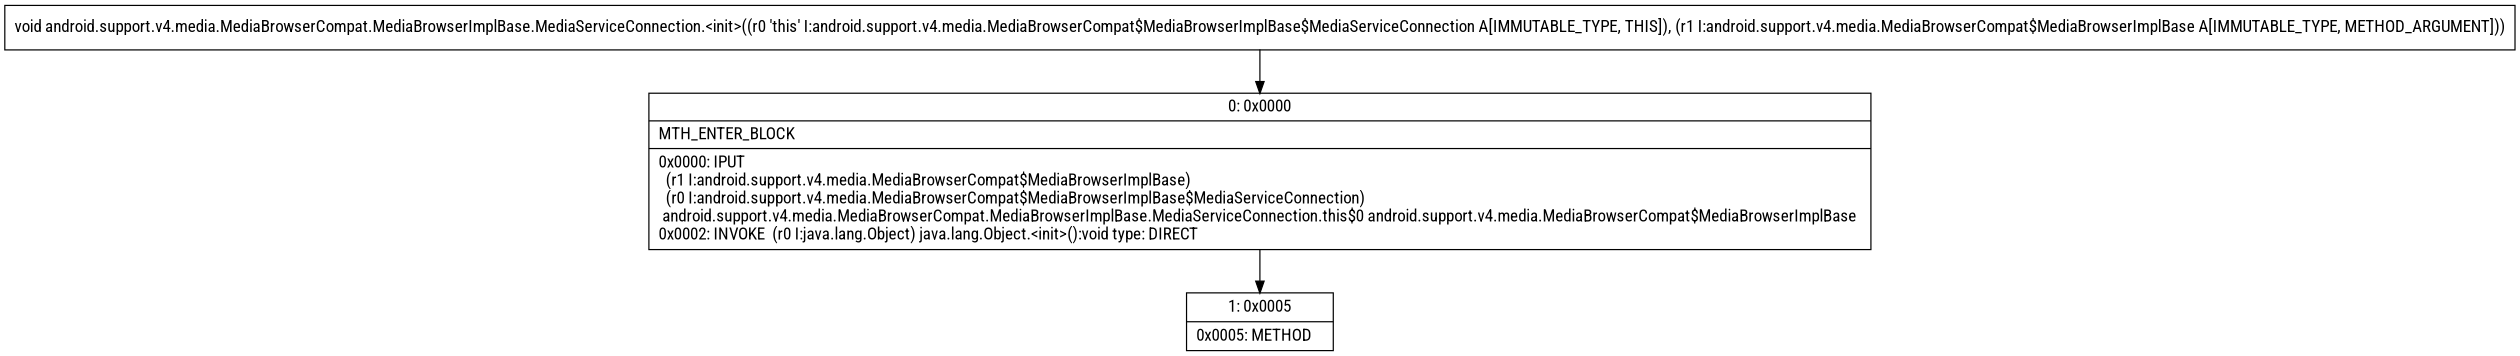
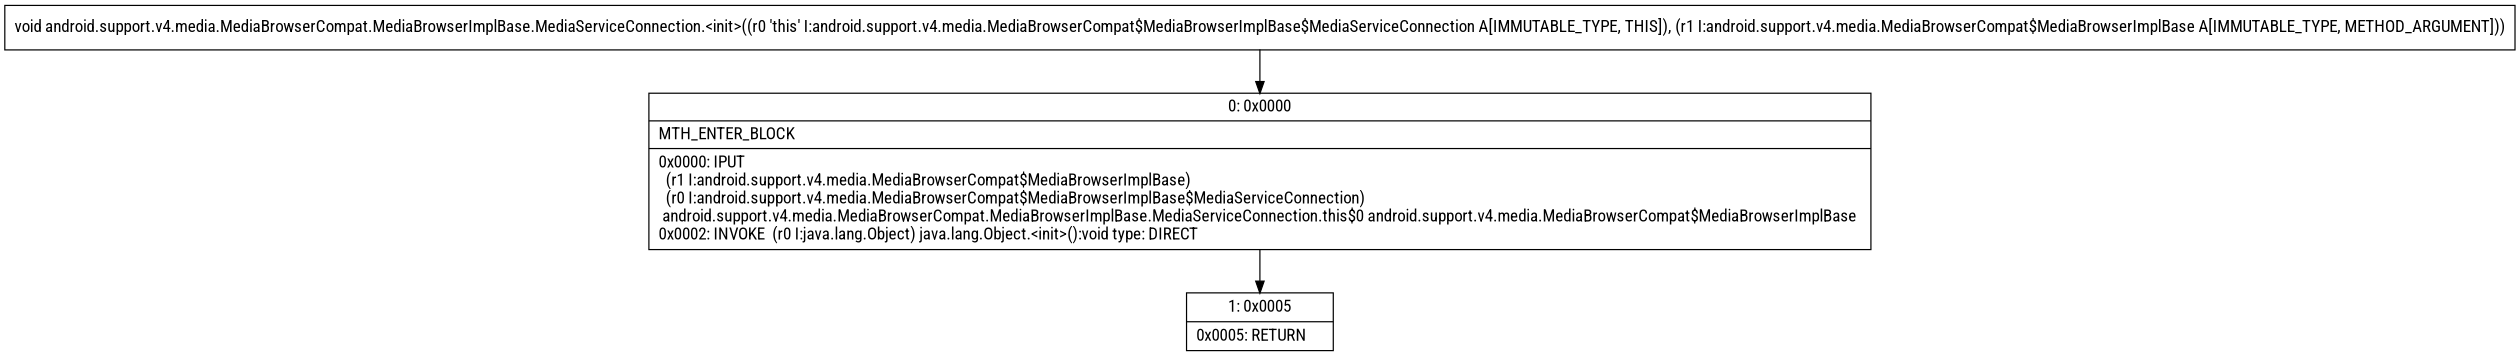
node "1: 0x0005": text "0x0005: METHOD" -> "0x0005: RETURN"
